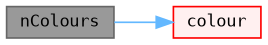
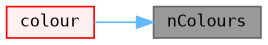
edge "nColours" -> "colour": reversed
